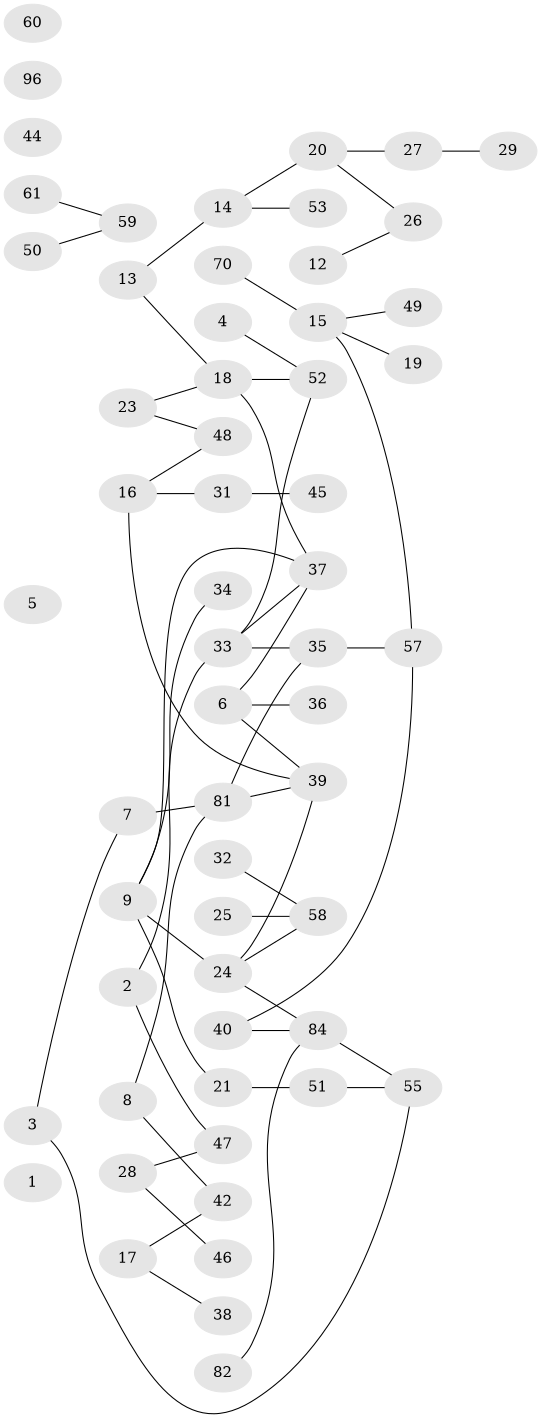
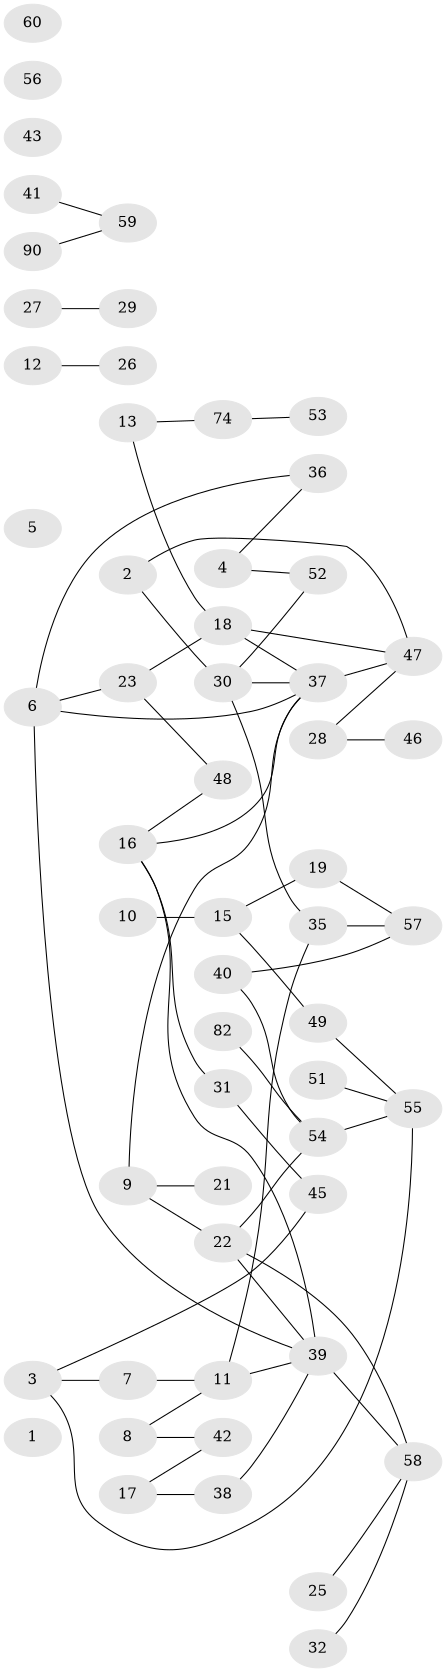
node "96": label "96" -> "56"
node "43": added
node "44": removed
node "20": removed
node "61": label "61" -> "41"
node "14": label "14" -> "74"
node "50": label "50" -> "90"
node "70": label "70" -> "10"
edge "18" -- "52": now "18" -- "47"
edge "15" -- "57": now "19" -- "57"
edge "36" -- "4": added
node "34": removed
node "33": label "33" -> "30"
edge "47" -- "37": added
edge "23" -- "6": added
node "81": label "81" -> "11"
edge "37" -- "16": added
node "24": label "24" -> "22"
node "84": label "84" -> "54"
edge "49" -- "55": added
edge "21" -- "51": removed
edge "45" -- "3": added
edge "39" -- "58": added
edge "39" -- "38": added
